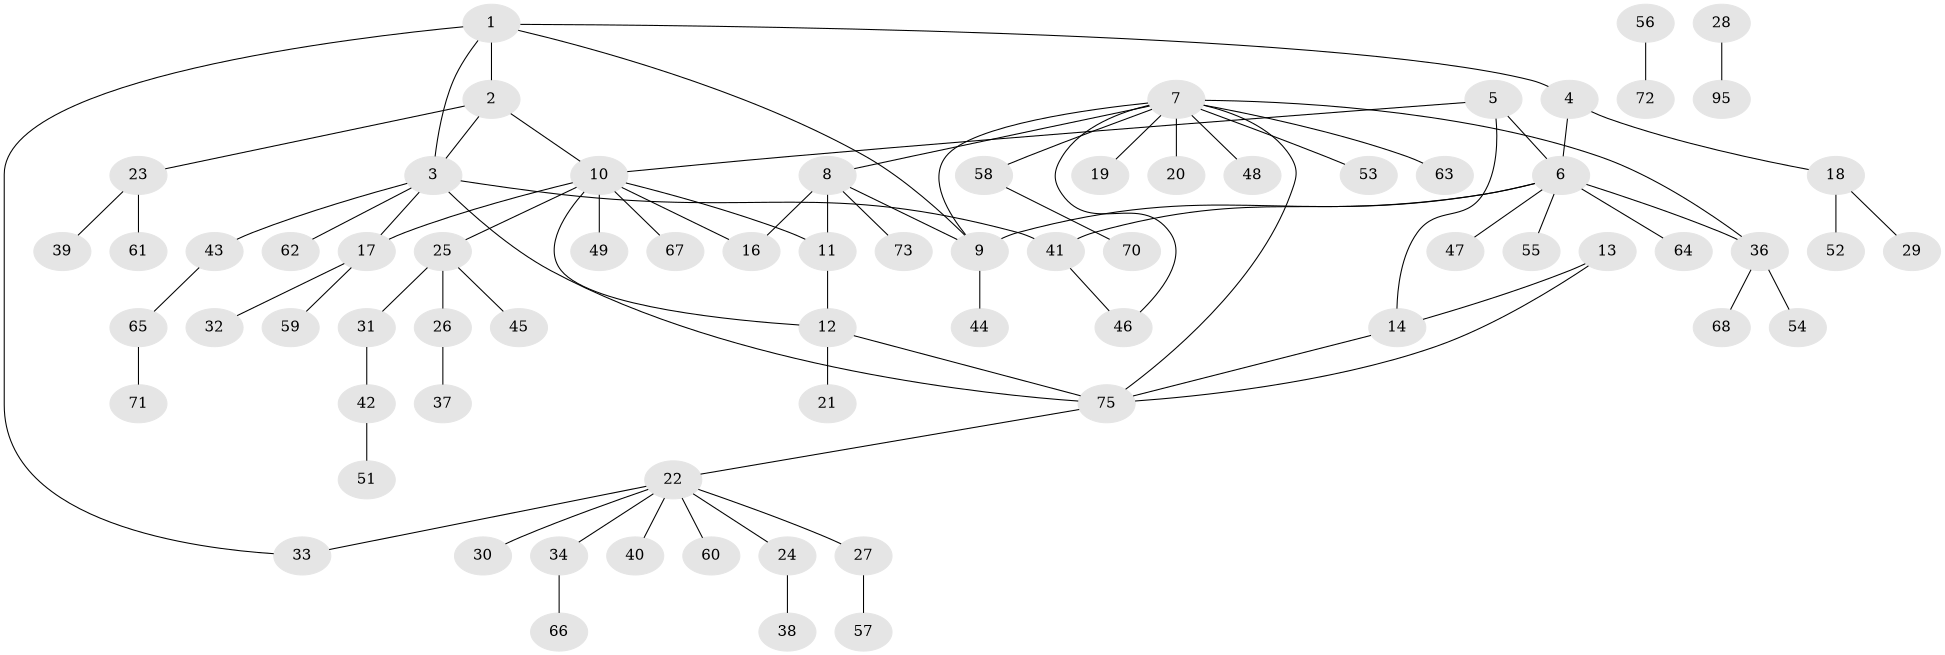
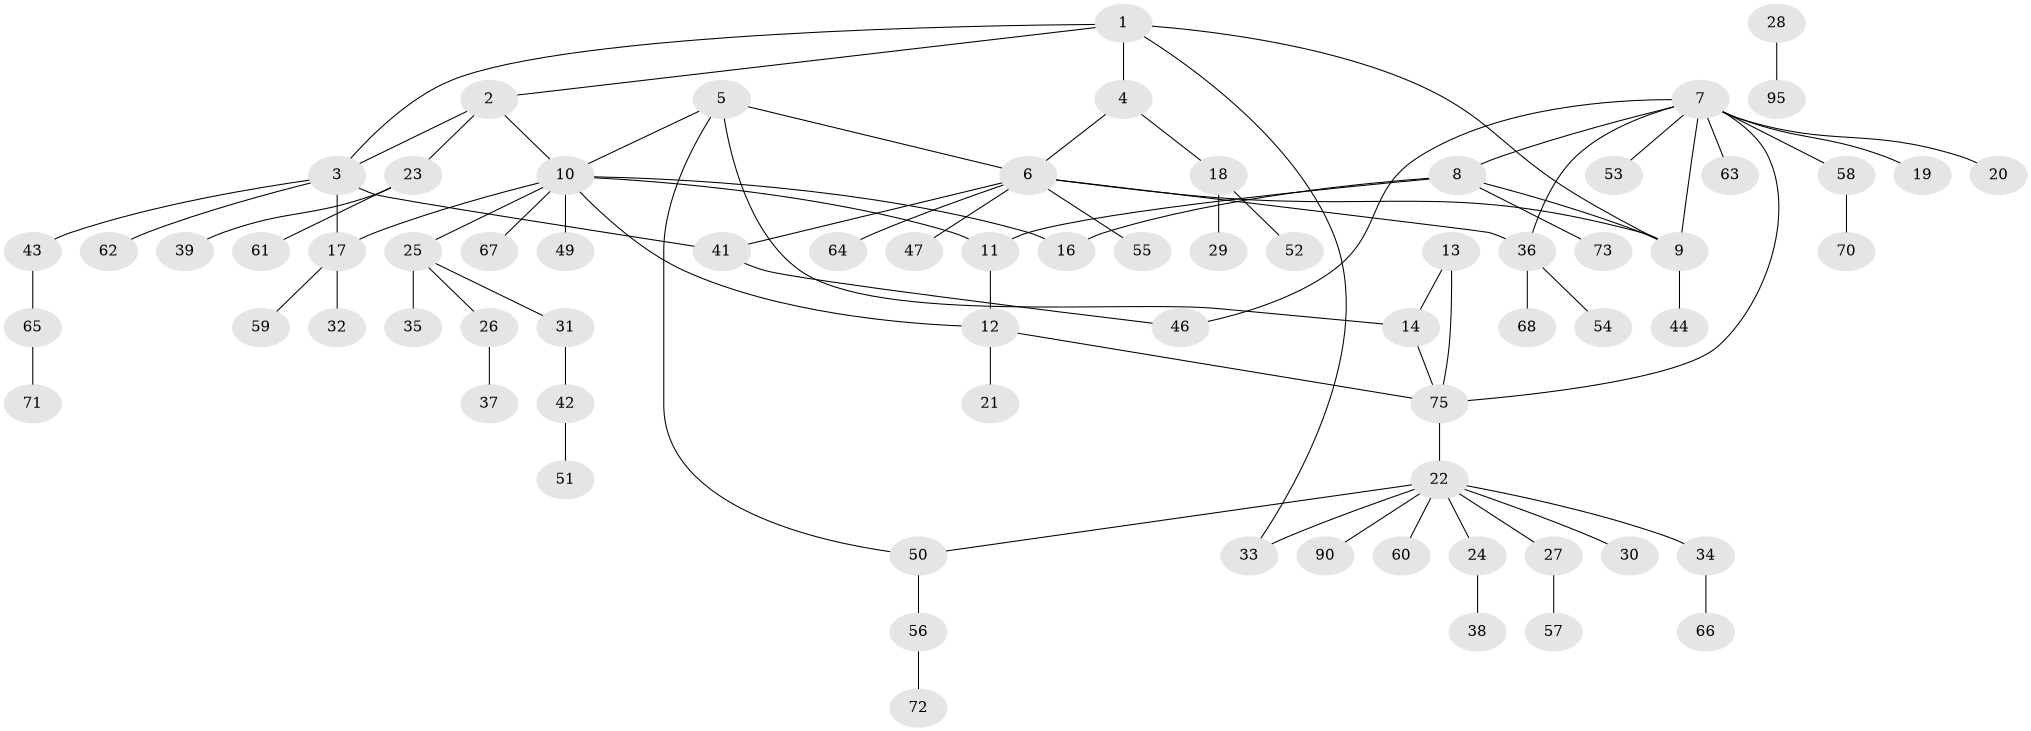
node "48": removed
node "45": label "45" -> "35"
edge "3" -- "75": removed
node "40": label "40" -> "90"
node "50": added
